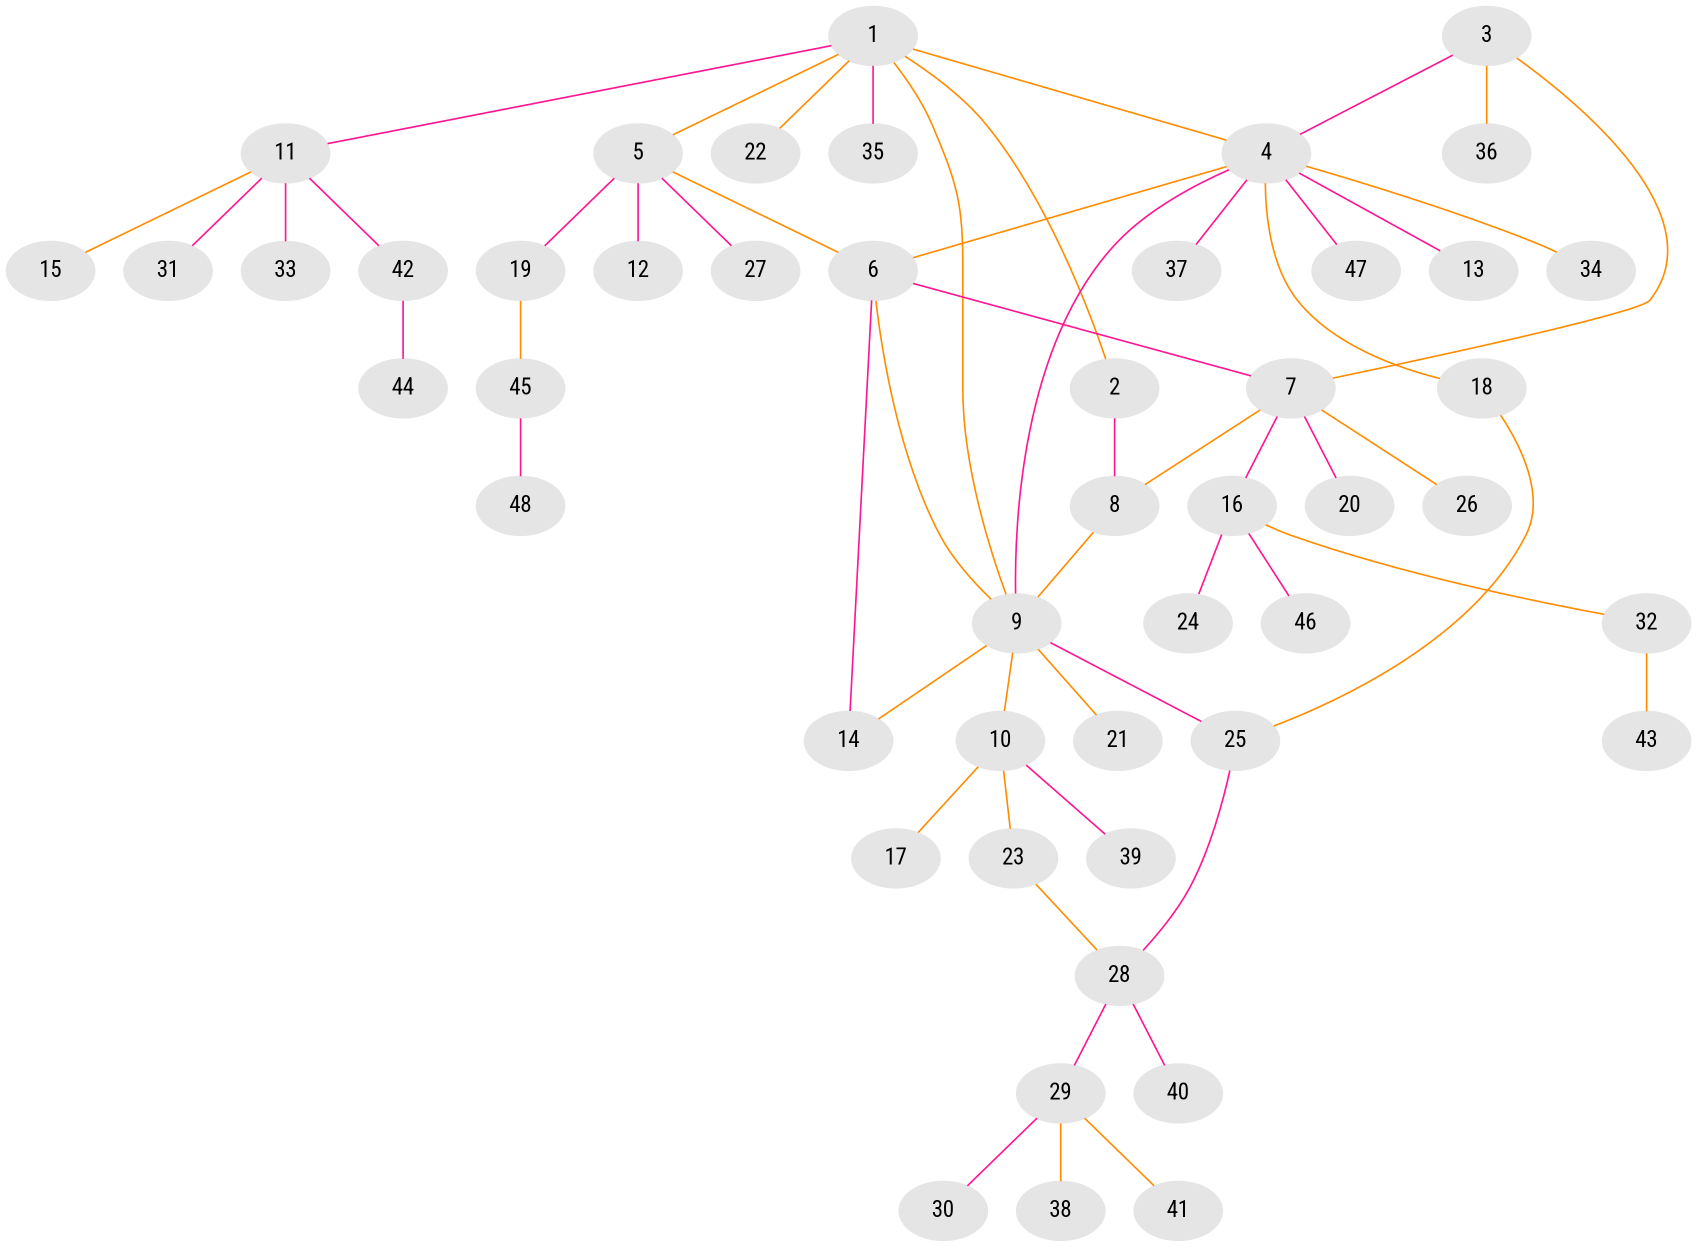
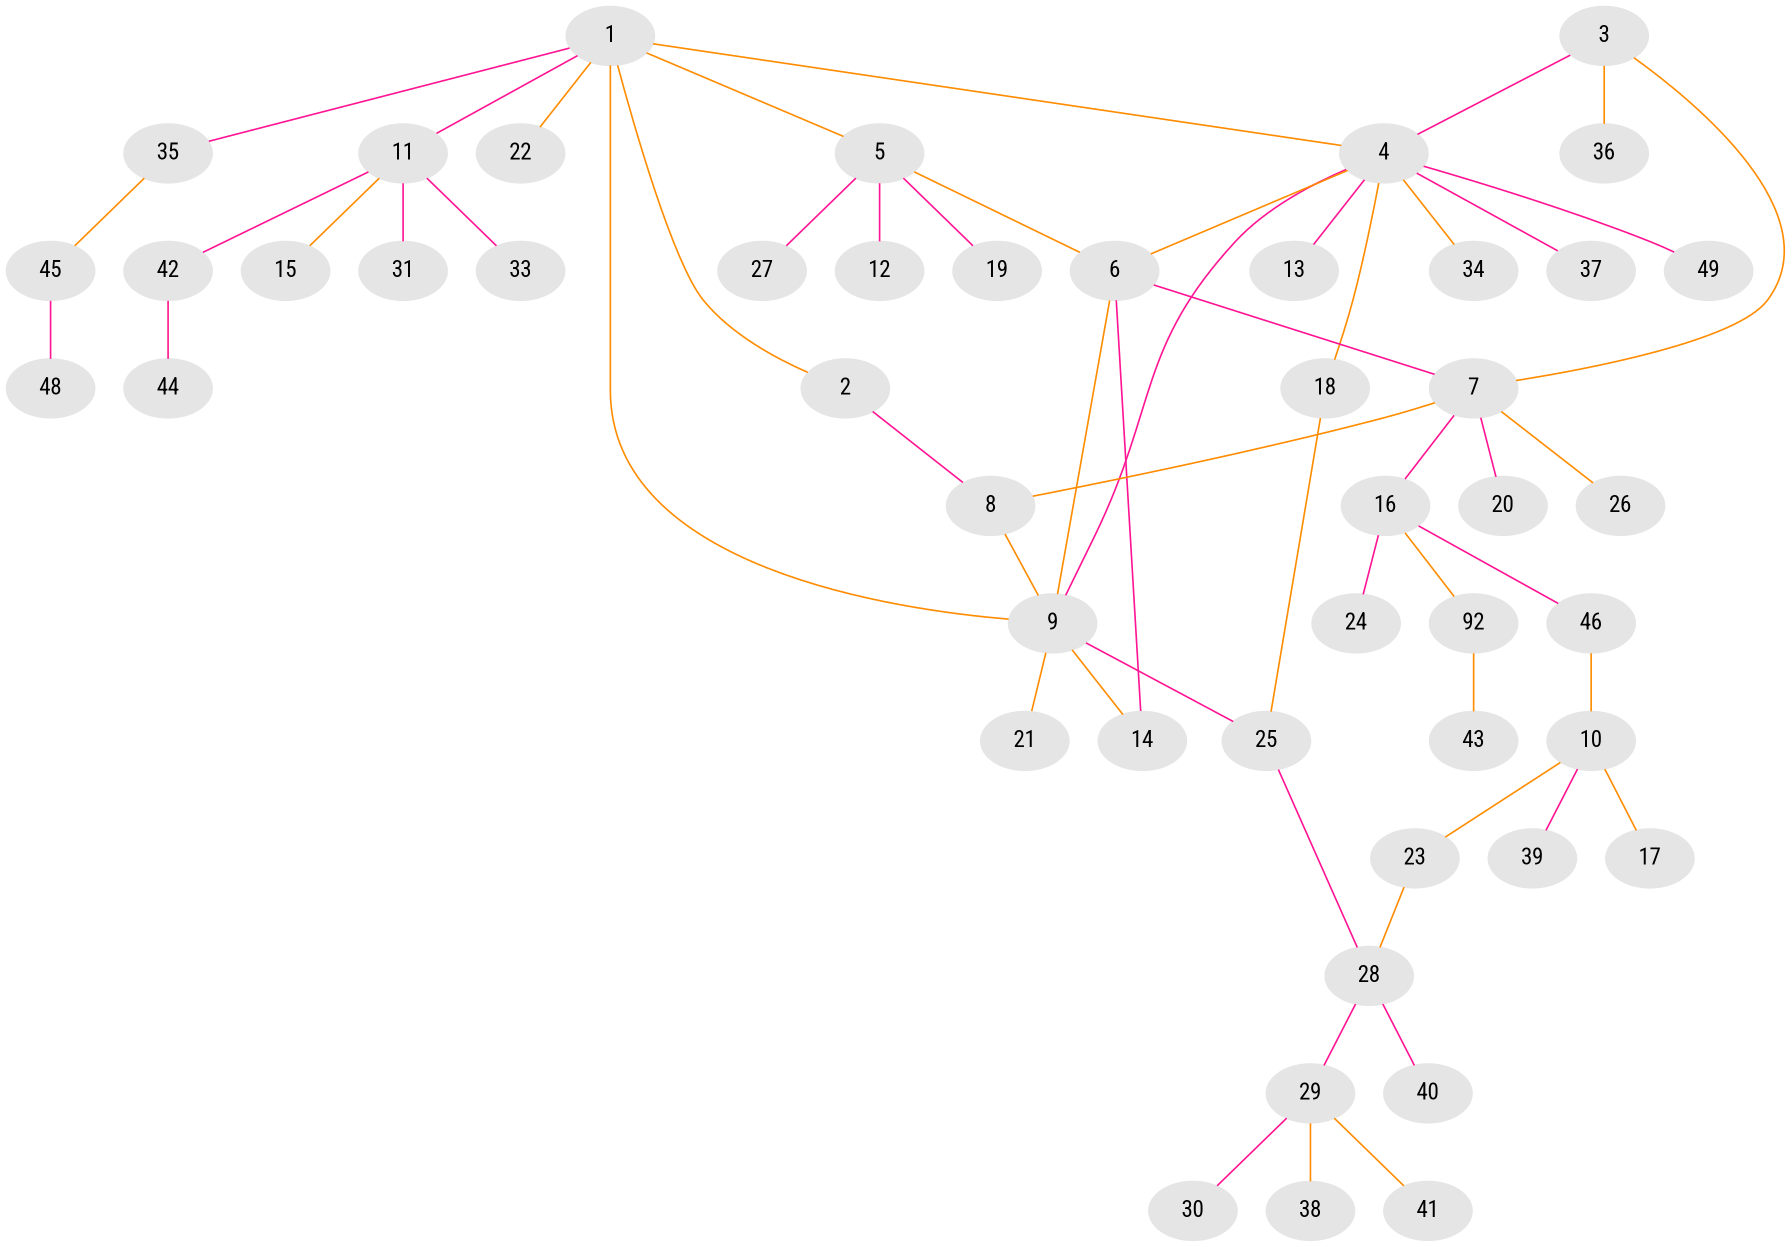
node "47": label "47" -> "49"
edge "19" -- "45": now "35" -- "45"
node "32": label "32" -> "92"
edge "9" -- "10": now "46" -- "10"
